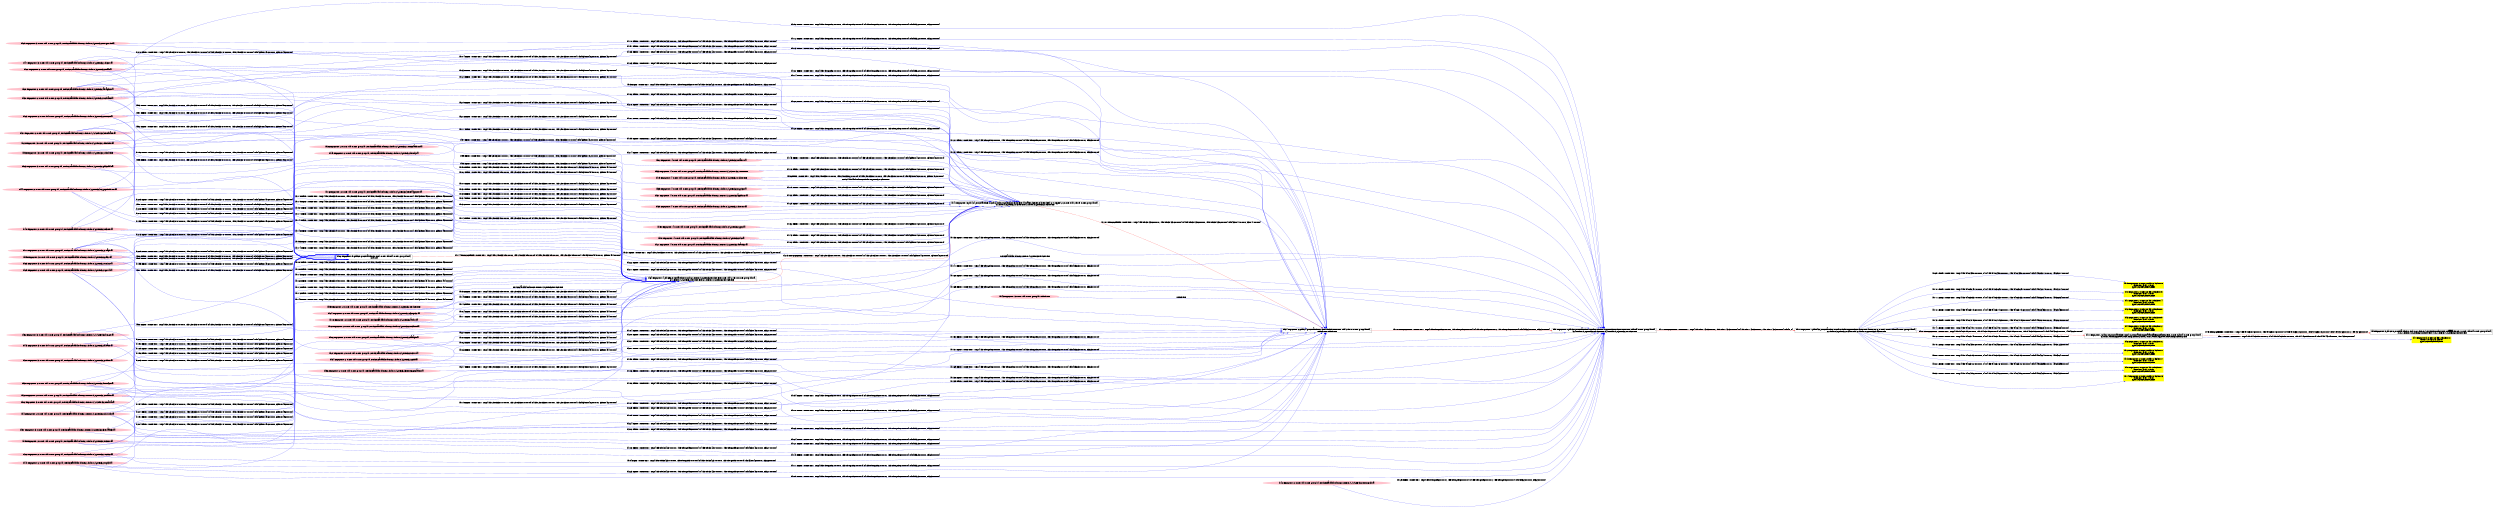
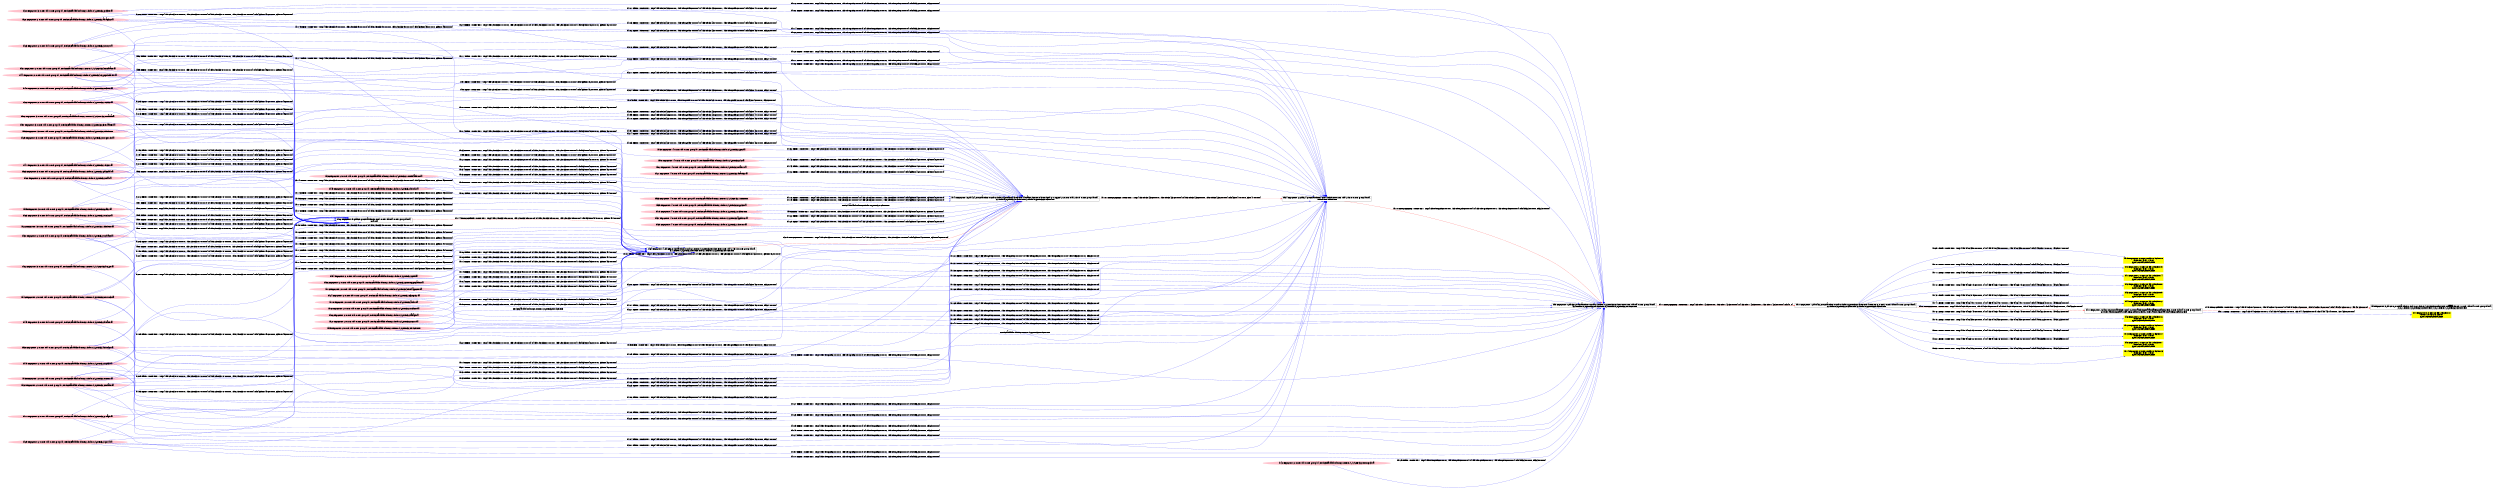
node "id:43 HopCount: -3 owner uid: owner group id: wininit.exe": removed
